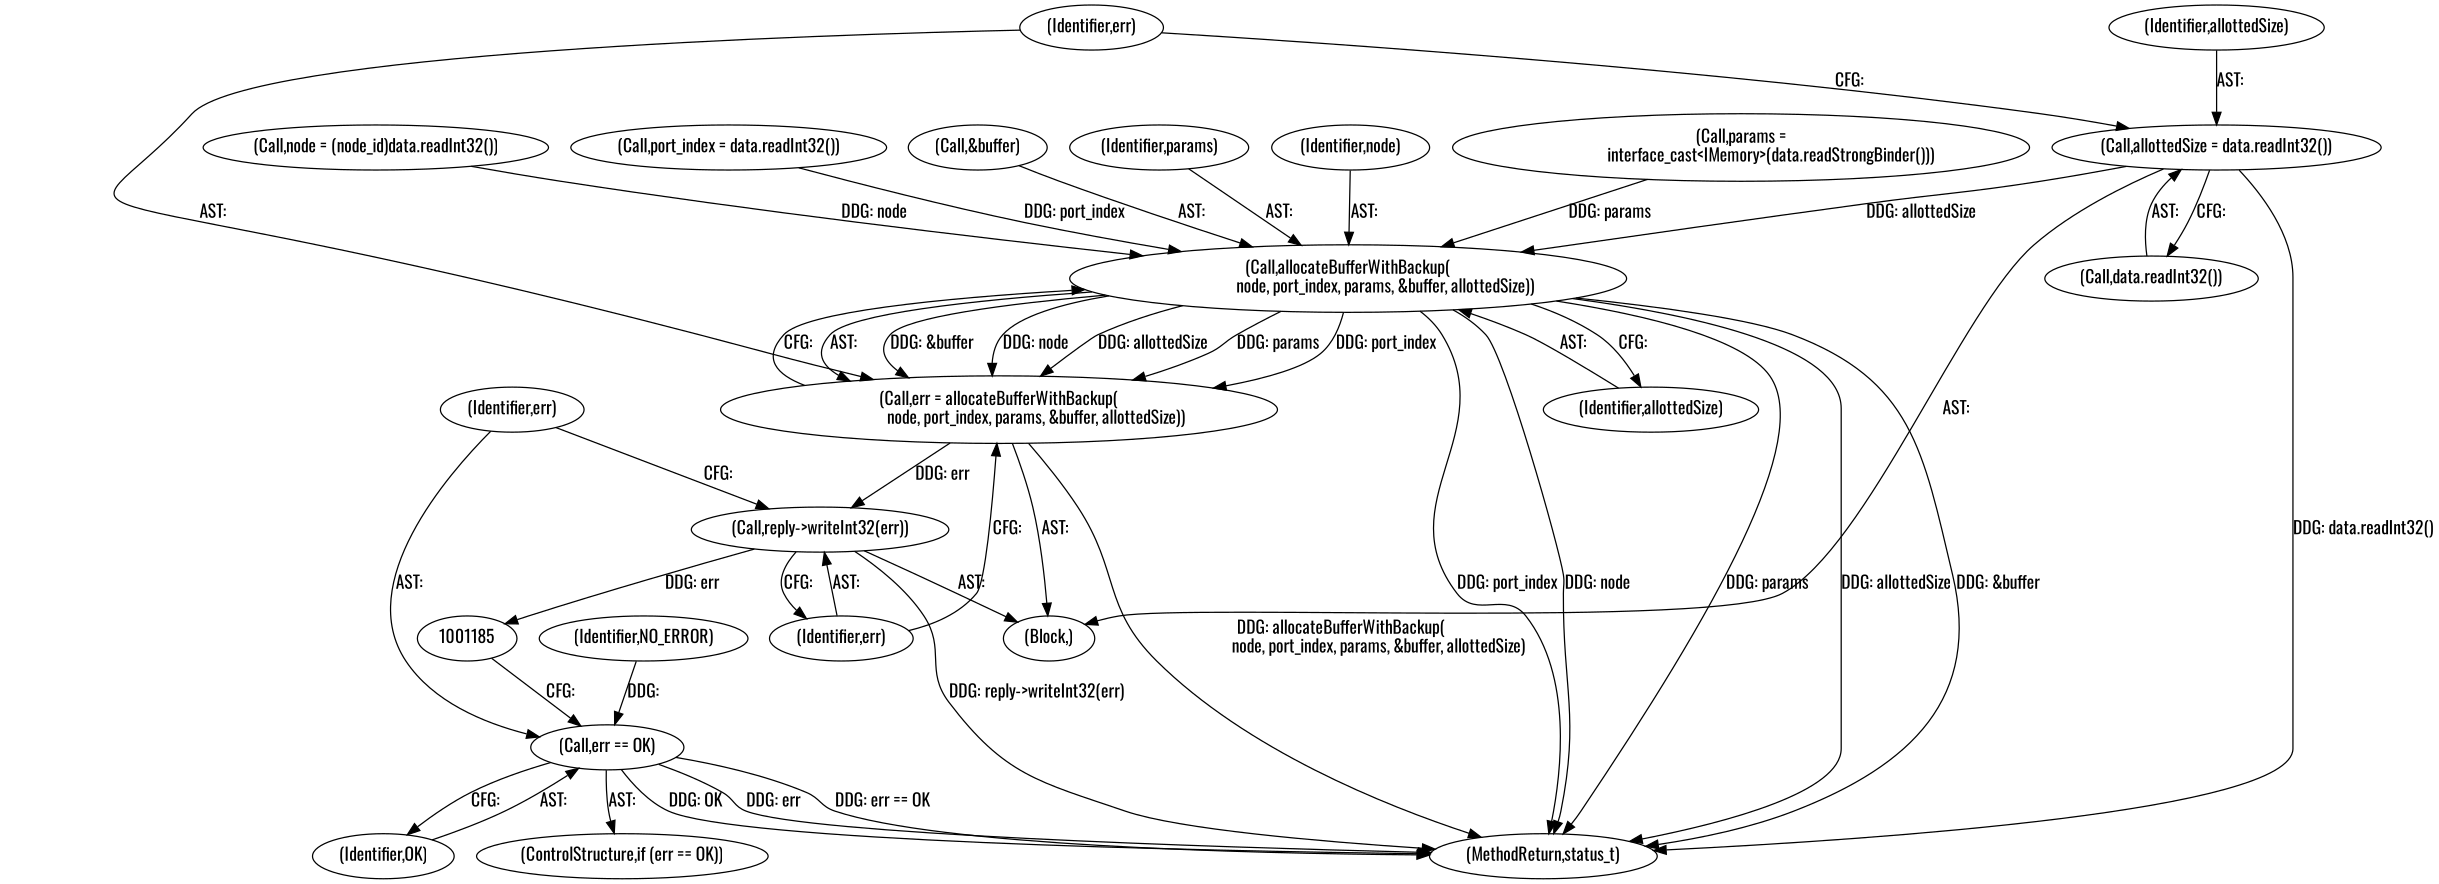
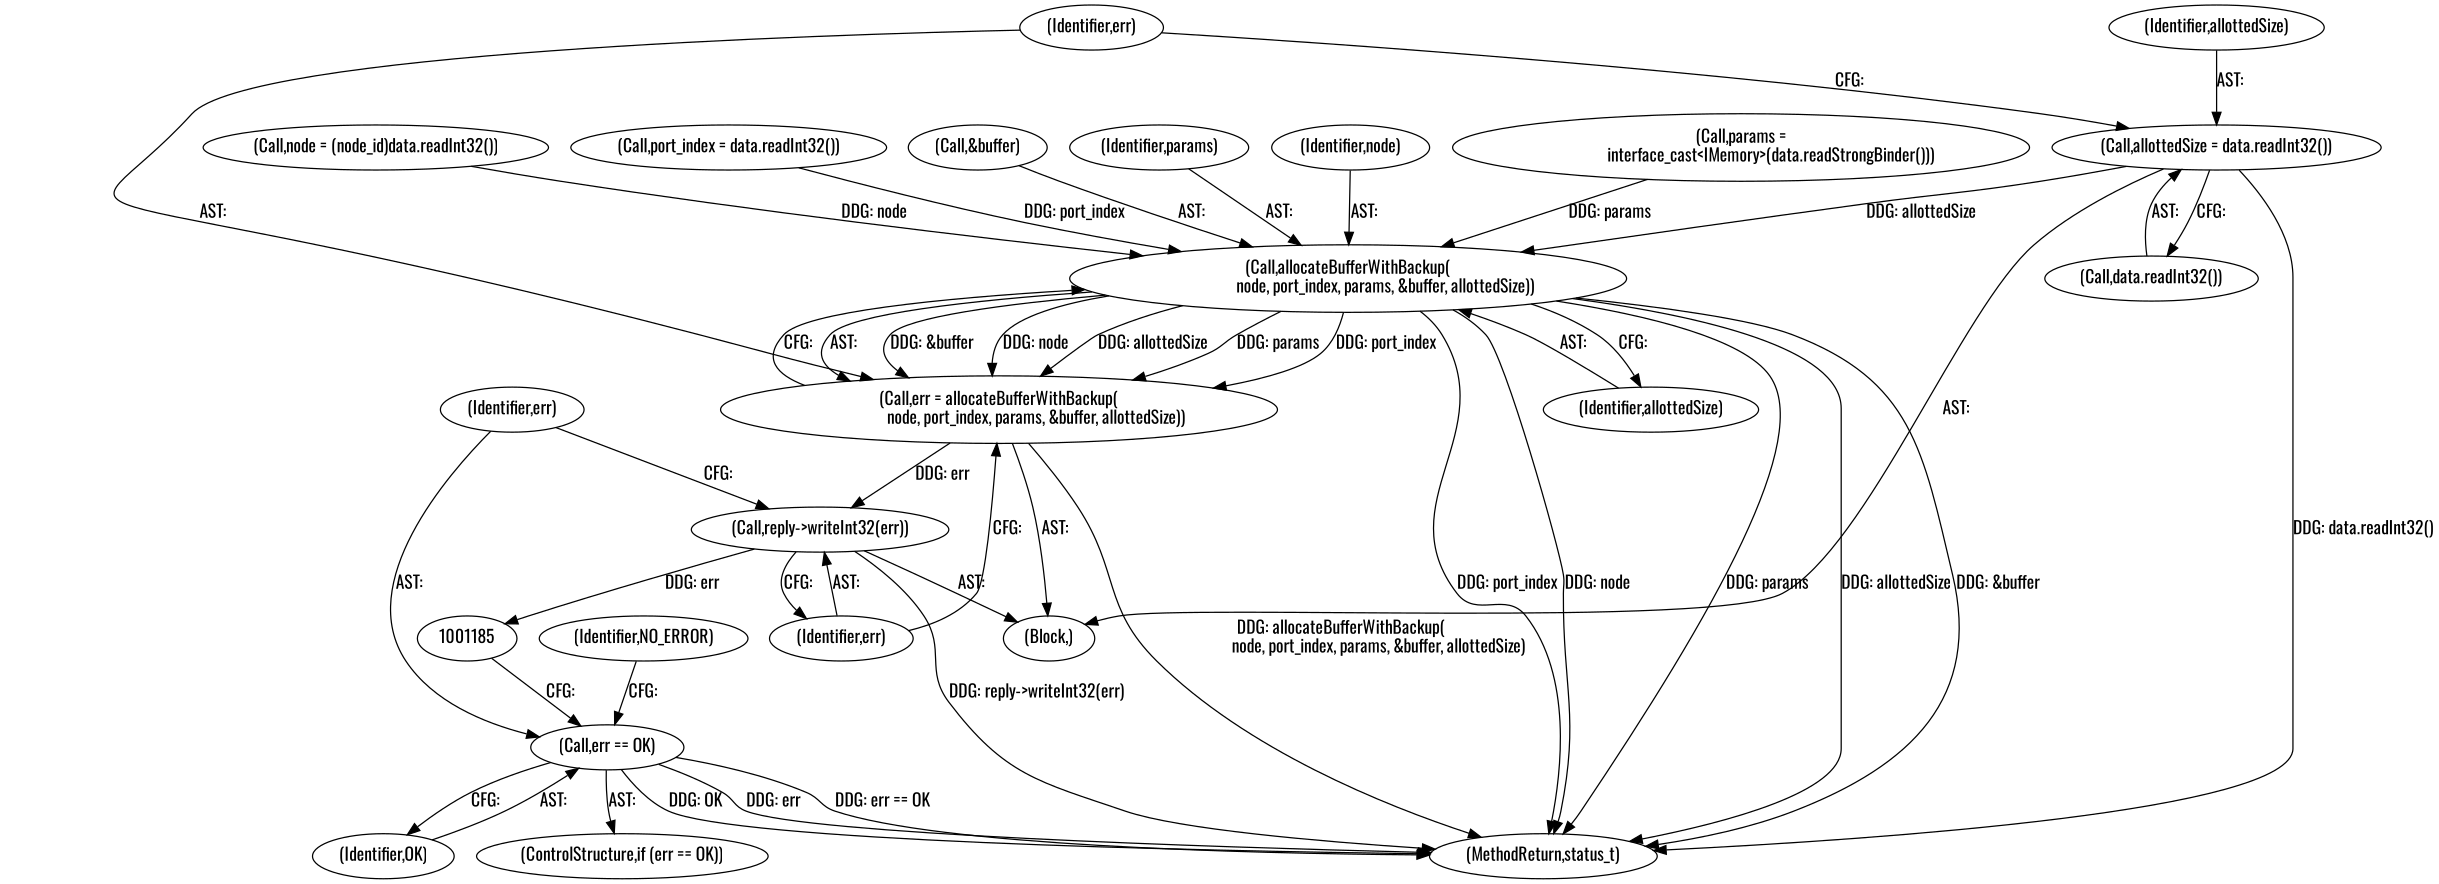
edge "(Identifier,NO_ERROR)" -> "(Call,err == OK)": label "DDG: " -> "CFG: "
